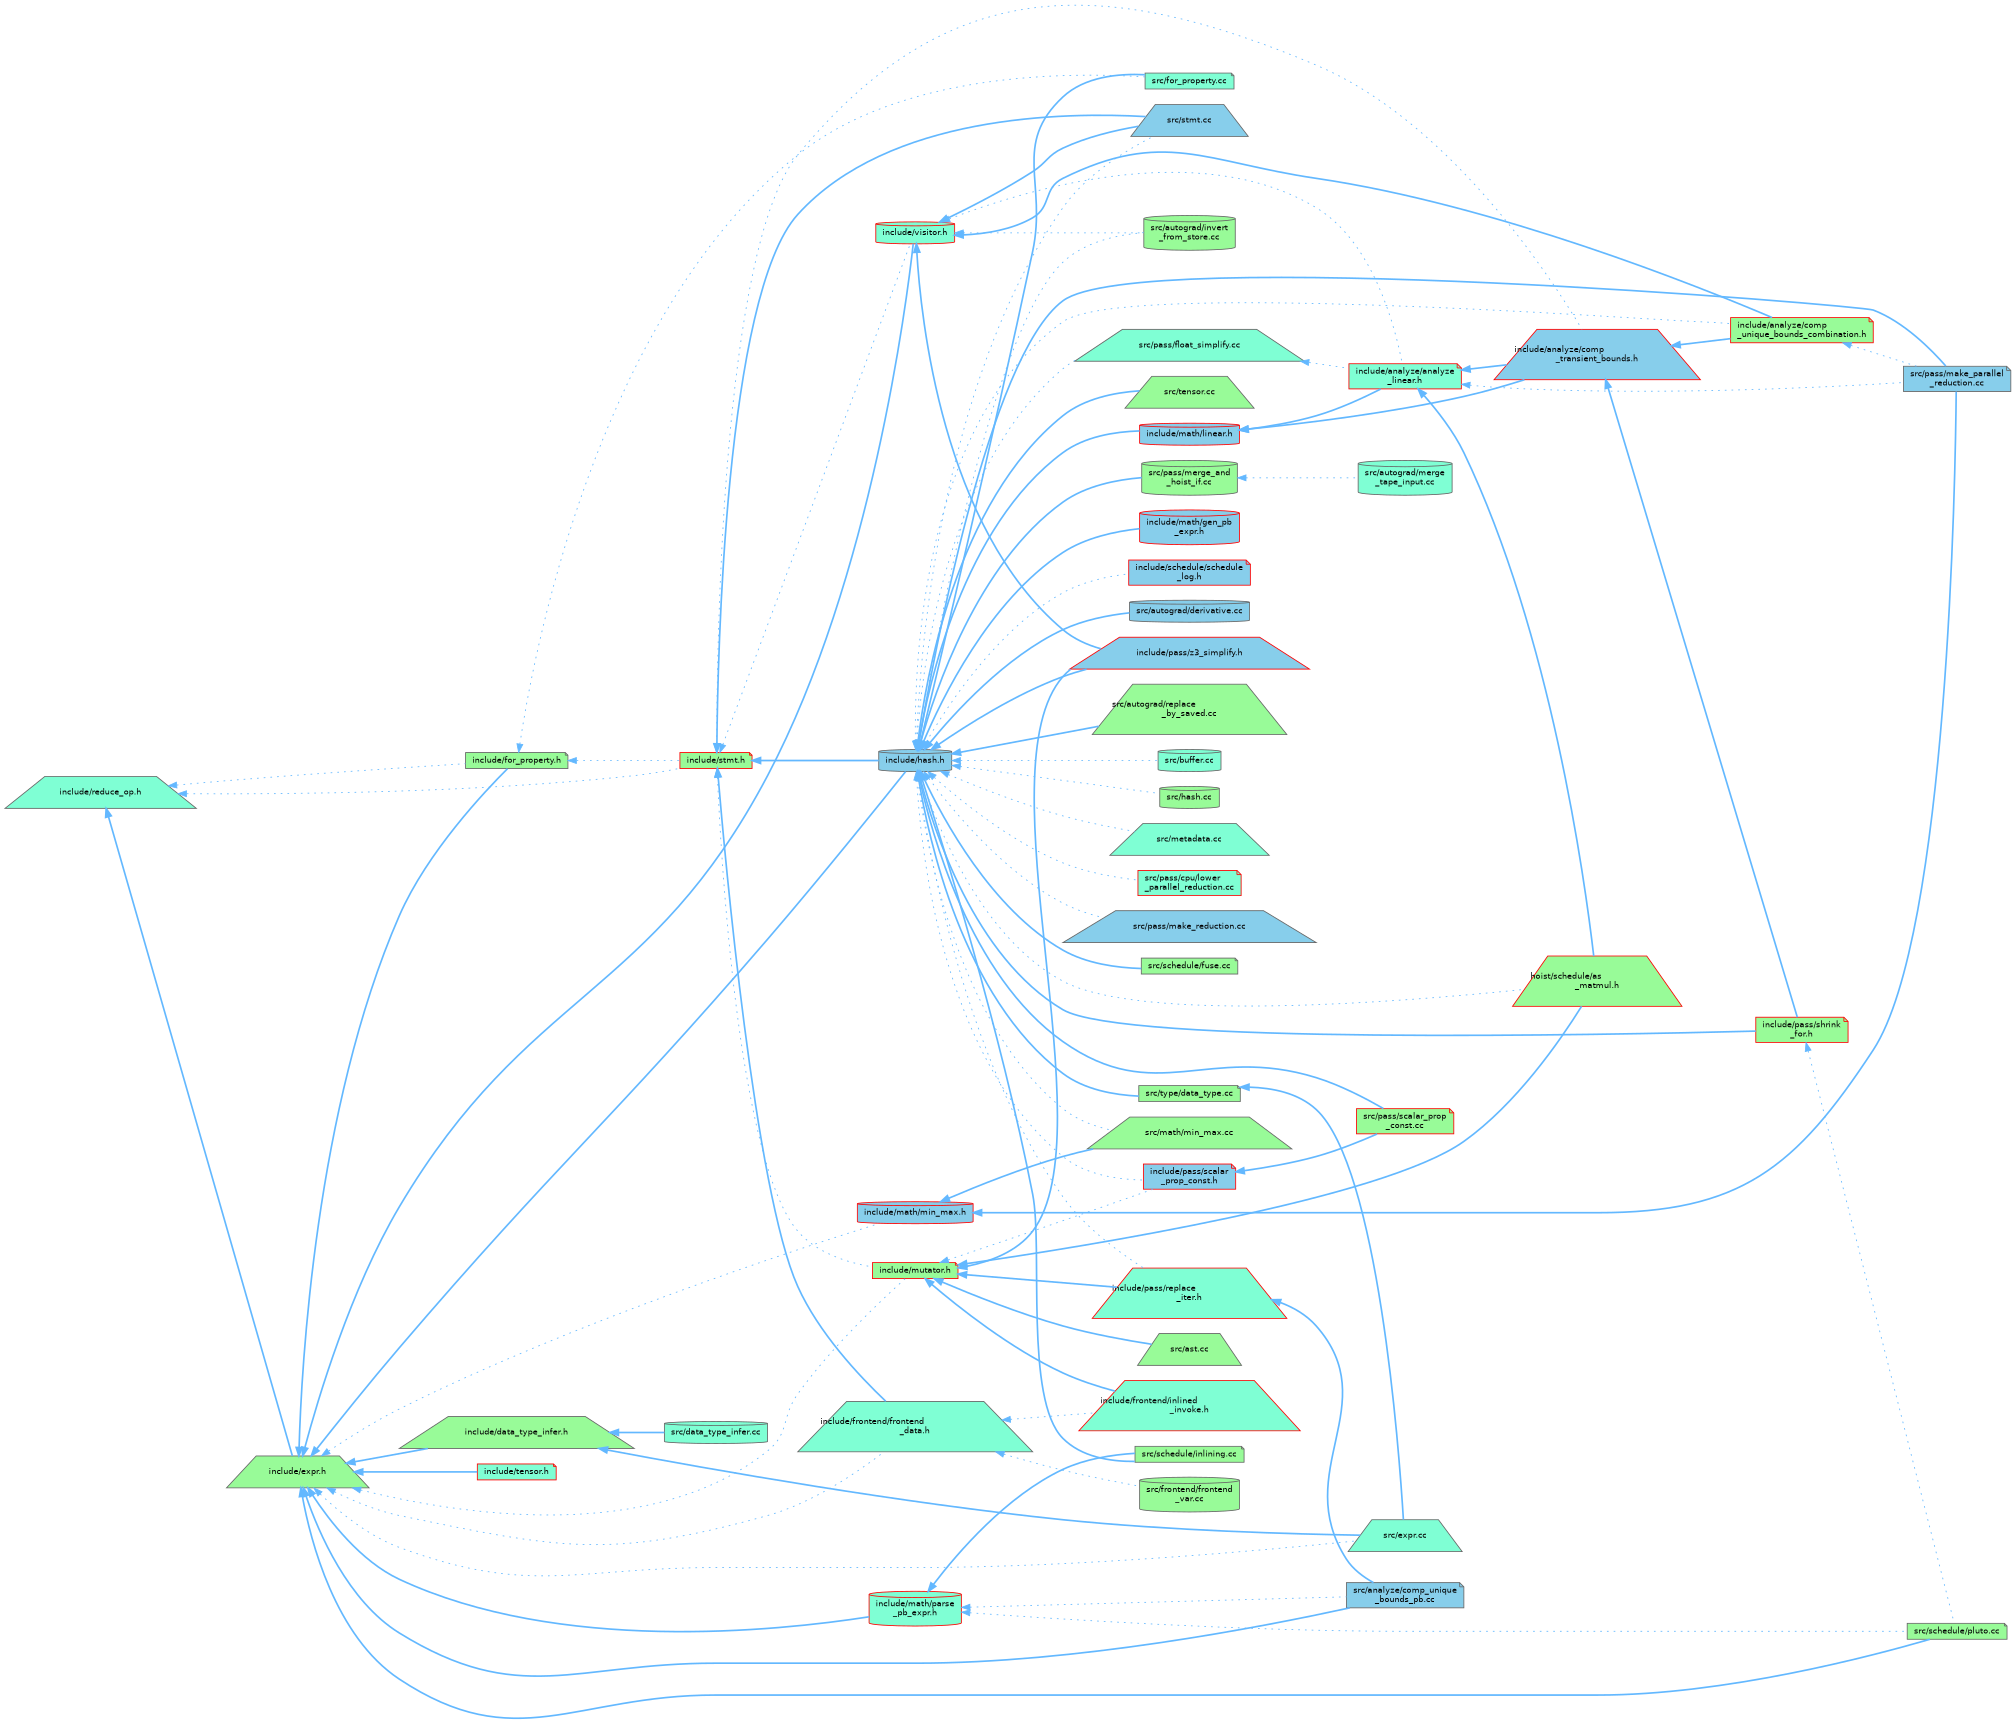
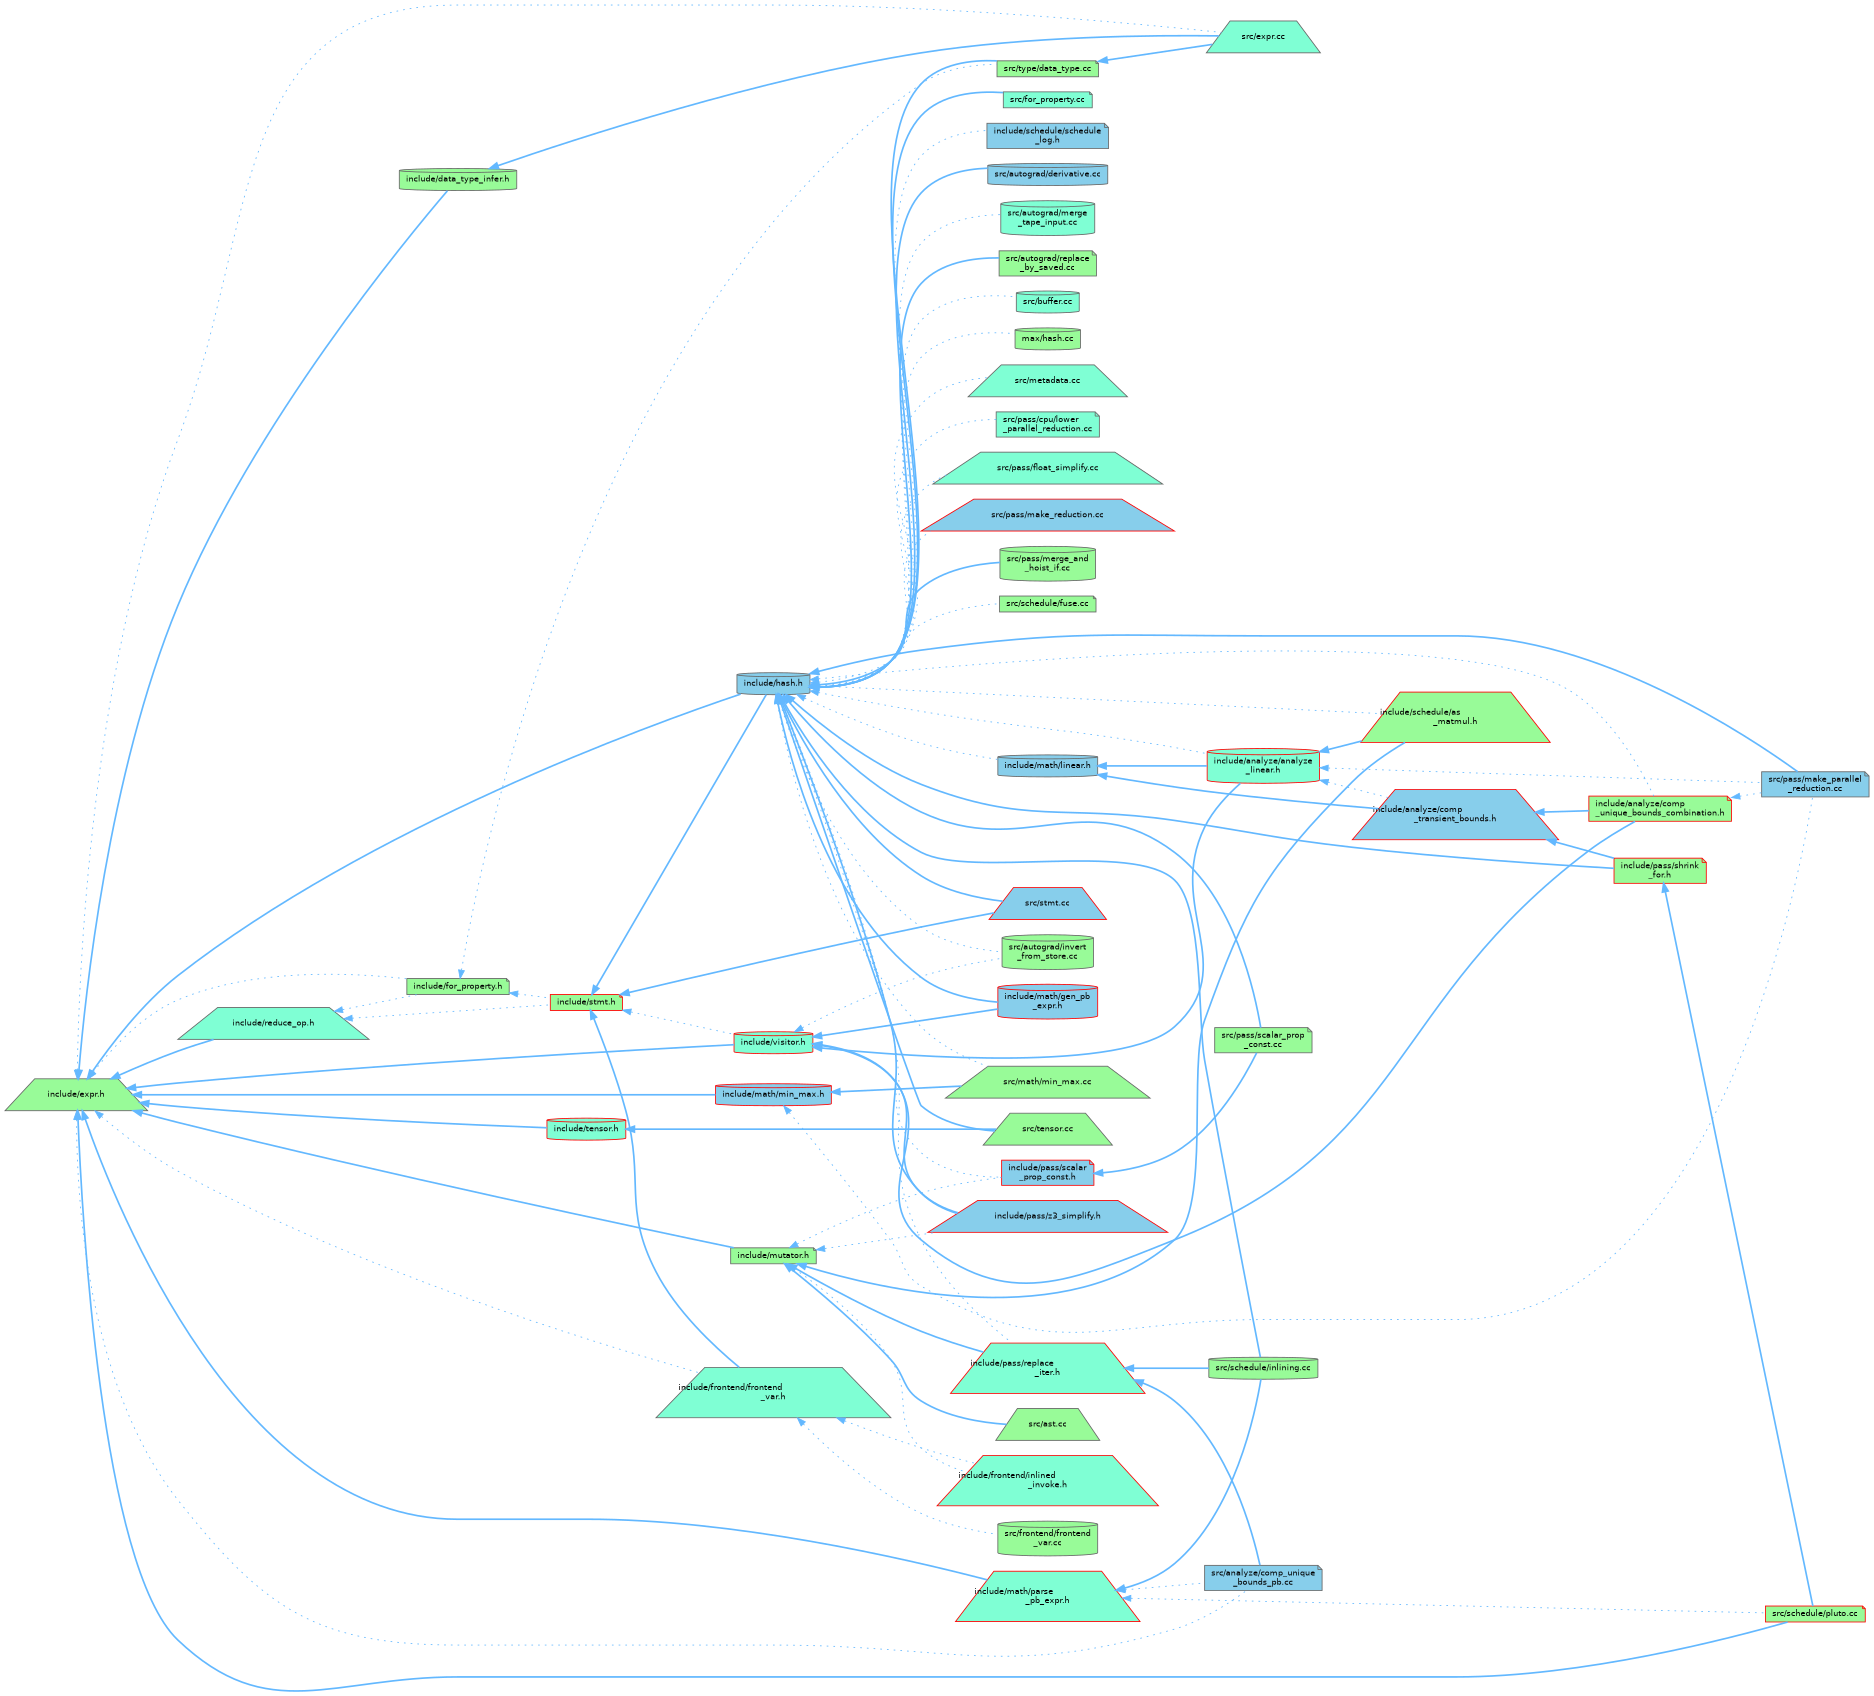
edge "include/analyze/comp _transient_bounds.h" -> "include/stmt.h": removed
node "src/stmt.cc": color grey40 -> red
edge "src/stmt.cc" -> "include/visitor.h": now "include/math/gen_pb _expr.h" -> "include/visitor.h"
edge "include/analyze/analyze _linear.h" -> "include/visitor.h": style dotted -> bold
edge "src/for_property.cc" -> "include/for_property.h": now "src/type/data_type.cc" -> "include/for_property.h"
edge "include/analyze/analyze _linear.h" -> "src/pass/float_simplify.cc": now "include/analyze/analyze _linear.h" -> "include/hash.h"
edge "include/analyze/comp _transient_bounds.h" -> "include/analyze/analyze _linear.h": style bold -> dotted
node "include/analyze/analyze _linear.h": shape note -> cylinder
edge "src/stmt.cc" -> "include/hash.h": style dotted -> bold
node "include/math/linear.h": color red -> grey40
edge "src/autograd/merge _tape_input.cc" -> "src/pass/merge_and _hoist_if.cc": now "src/autograd/merge _tape_input.cc" -> "include/hash.h"
edge "include/math/linear.h" -> "include/hash.h": style bold -> dotted
node "include/schedule/schedule _log.h": color red -> grey40
node "src/autograd/replace _by_saved.cc": shape trapezium -> note
node "src/hash.cc": label "src/hash.cc" -> "max/hash.cc"
node "src/pass/cpu/lower _parallel_reduction.cc": color red -> grey40
edge "src/schedule/fuse.cc" -> "include/hash.h": style bold -> dotted
node "src/pass/make_reduction.cc": color grey40 -> red
node "hoist/schedule/as _matmul.h": label "hoist/schedule/as _matmul.h" -> "include/schedule/as _matmul.h"
edge "include/pass/z3_simplify.h" -> "include/mutator.h": style bold -> dotted
edge "include/mutator.h" -> "include/stmt.h": removed
edge "include/for_property.h" -> "include/expr.h": style bold -> dotted
node "src/pass/scalar_prop _const.cc": color red -> grey40
edge "src/tensor.cc" -> "include/tensor.h": added
edge "include/expr.h" -> "include/reduce_op.h": reversed
edge "src/pass/make_parallel _reduction.cc" -> "include/math/min_max.h": style bold -> dotted
node "include/mutator.h": color red -> grey40
edge "include/math/min_max.h" -> "include/expr.h": style dotted -> bold
edge "src/schedule/pluto.cc" -> "include/pass/shrink _for.h": style dotted -> bold
edge "include/frontend/inlined _invoke.h" -> "include/mutator.h": style bold -> dotted
edge "src/schedule/inlining.cc" -> "include/pass/replace _iter.h": added
node "include/frontend/frontend _data.h": label "include/frontend/frontend _data.h" -> "include/frontend/frontend _var.h"
node "include/data_type_infer.h": shape trapezium -> cylinder
node "src/data_type_infer.cc": removed
node "src/schedule/inlining.cc": shape note -> cylinder
node "include/tensor.h": shape note -> cylinder
edge "include/mutator.h" -> "include/expr.h": style dotted -> bold
node "include/math/parse _pb_expr.h": shape cylinder -> trapezium
node "src/schedule/pluto.cc": color grey40 -> red
edge "src/analyze/comp_unique _bounds_pb.cc" -> "include/expr.h": style bold -> dotted
